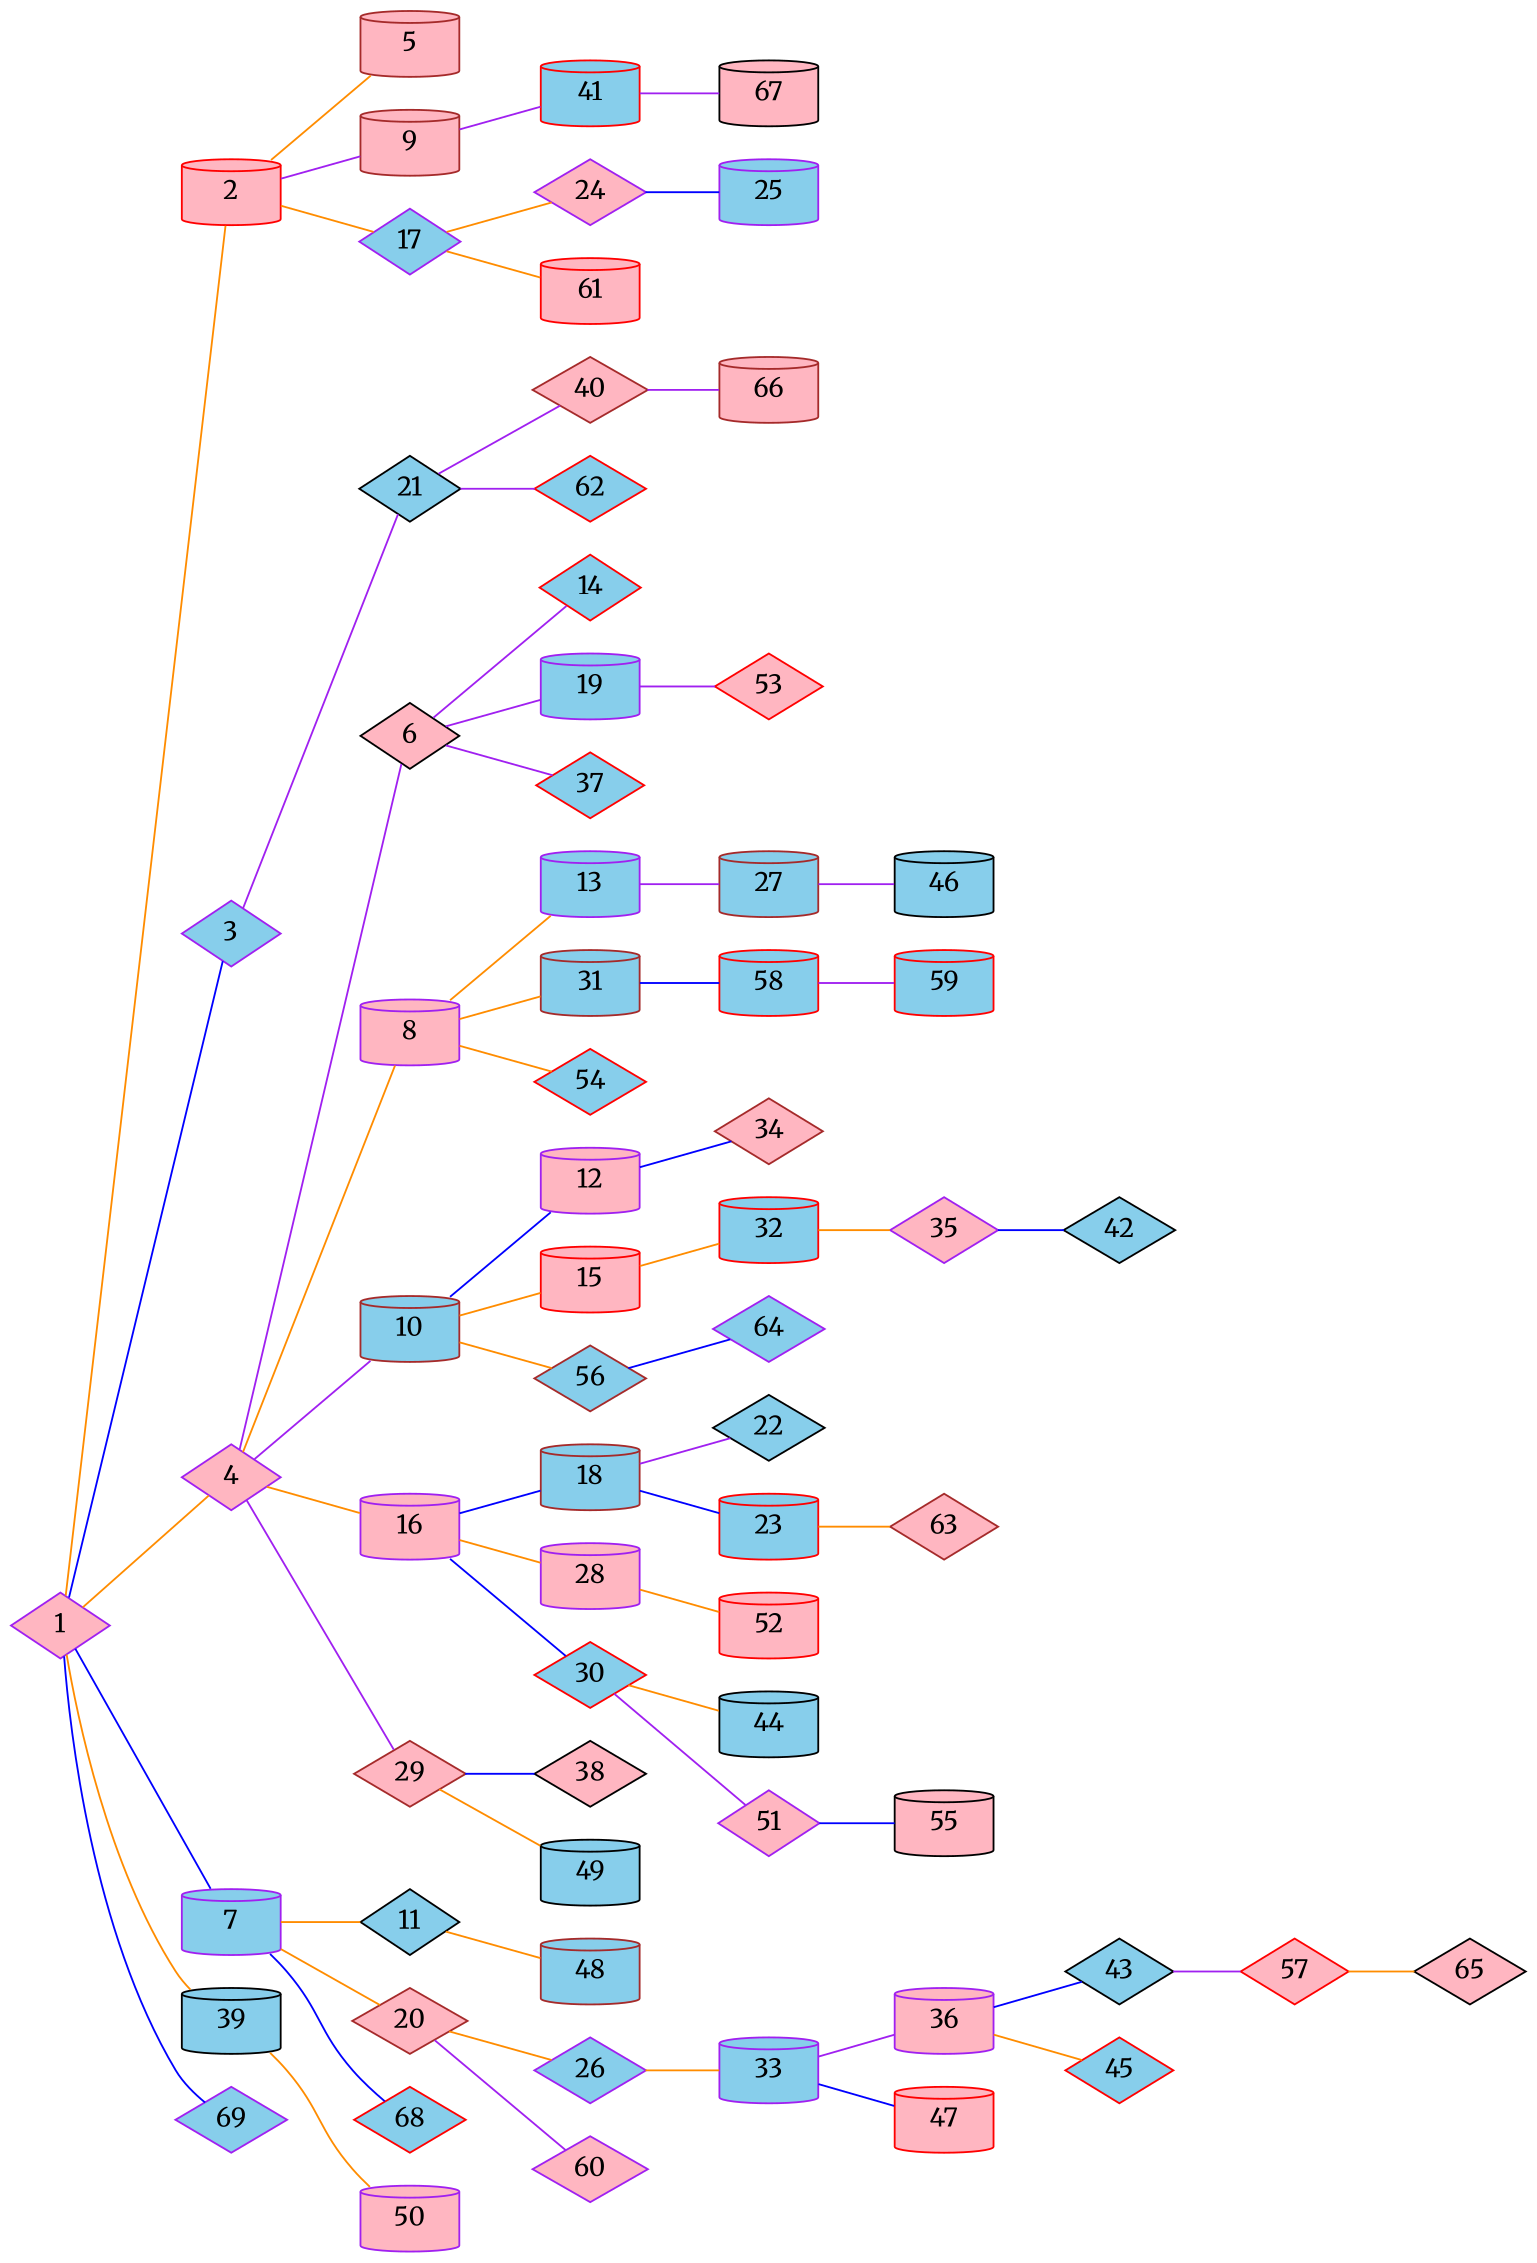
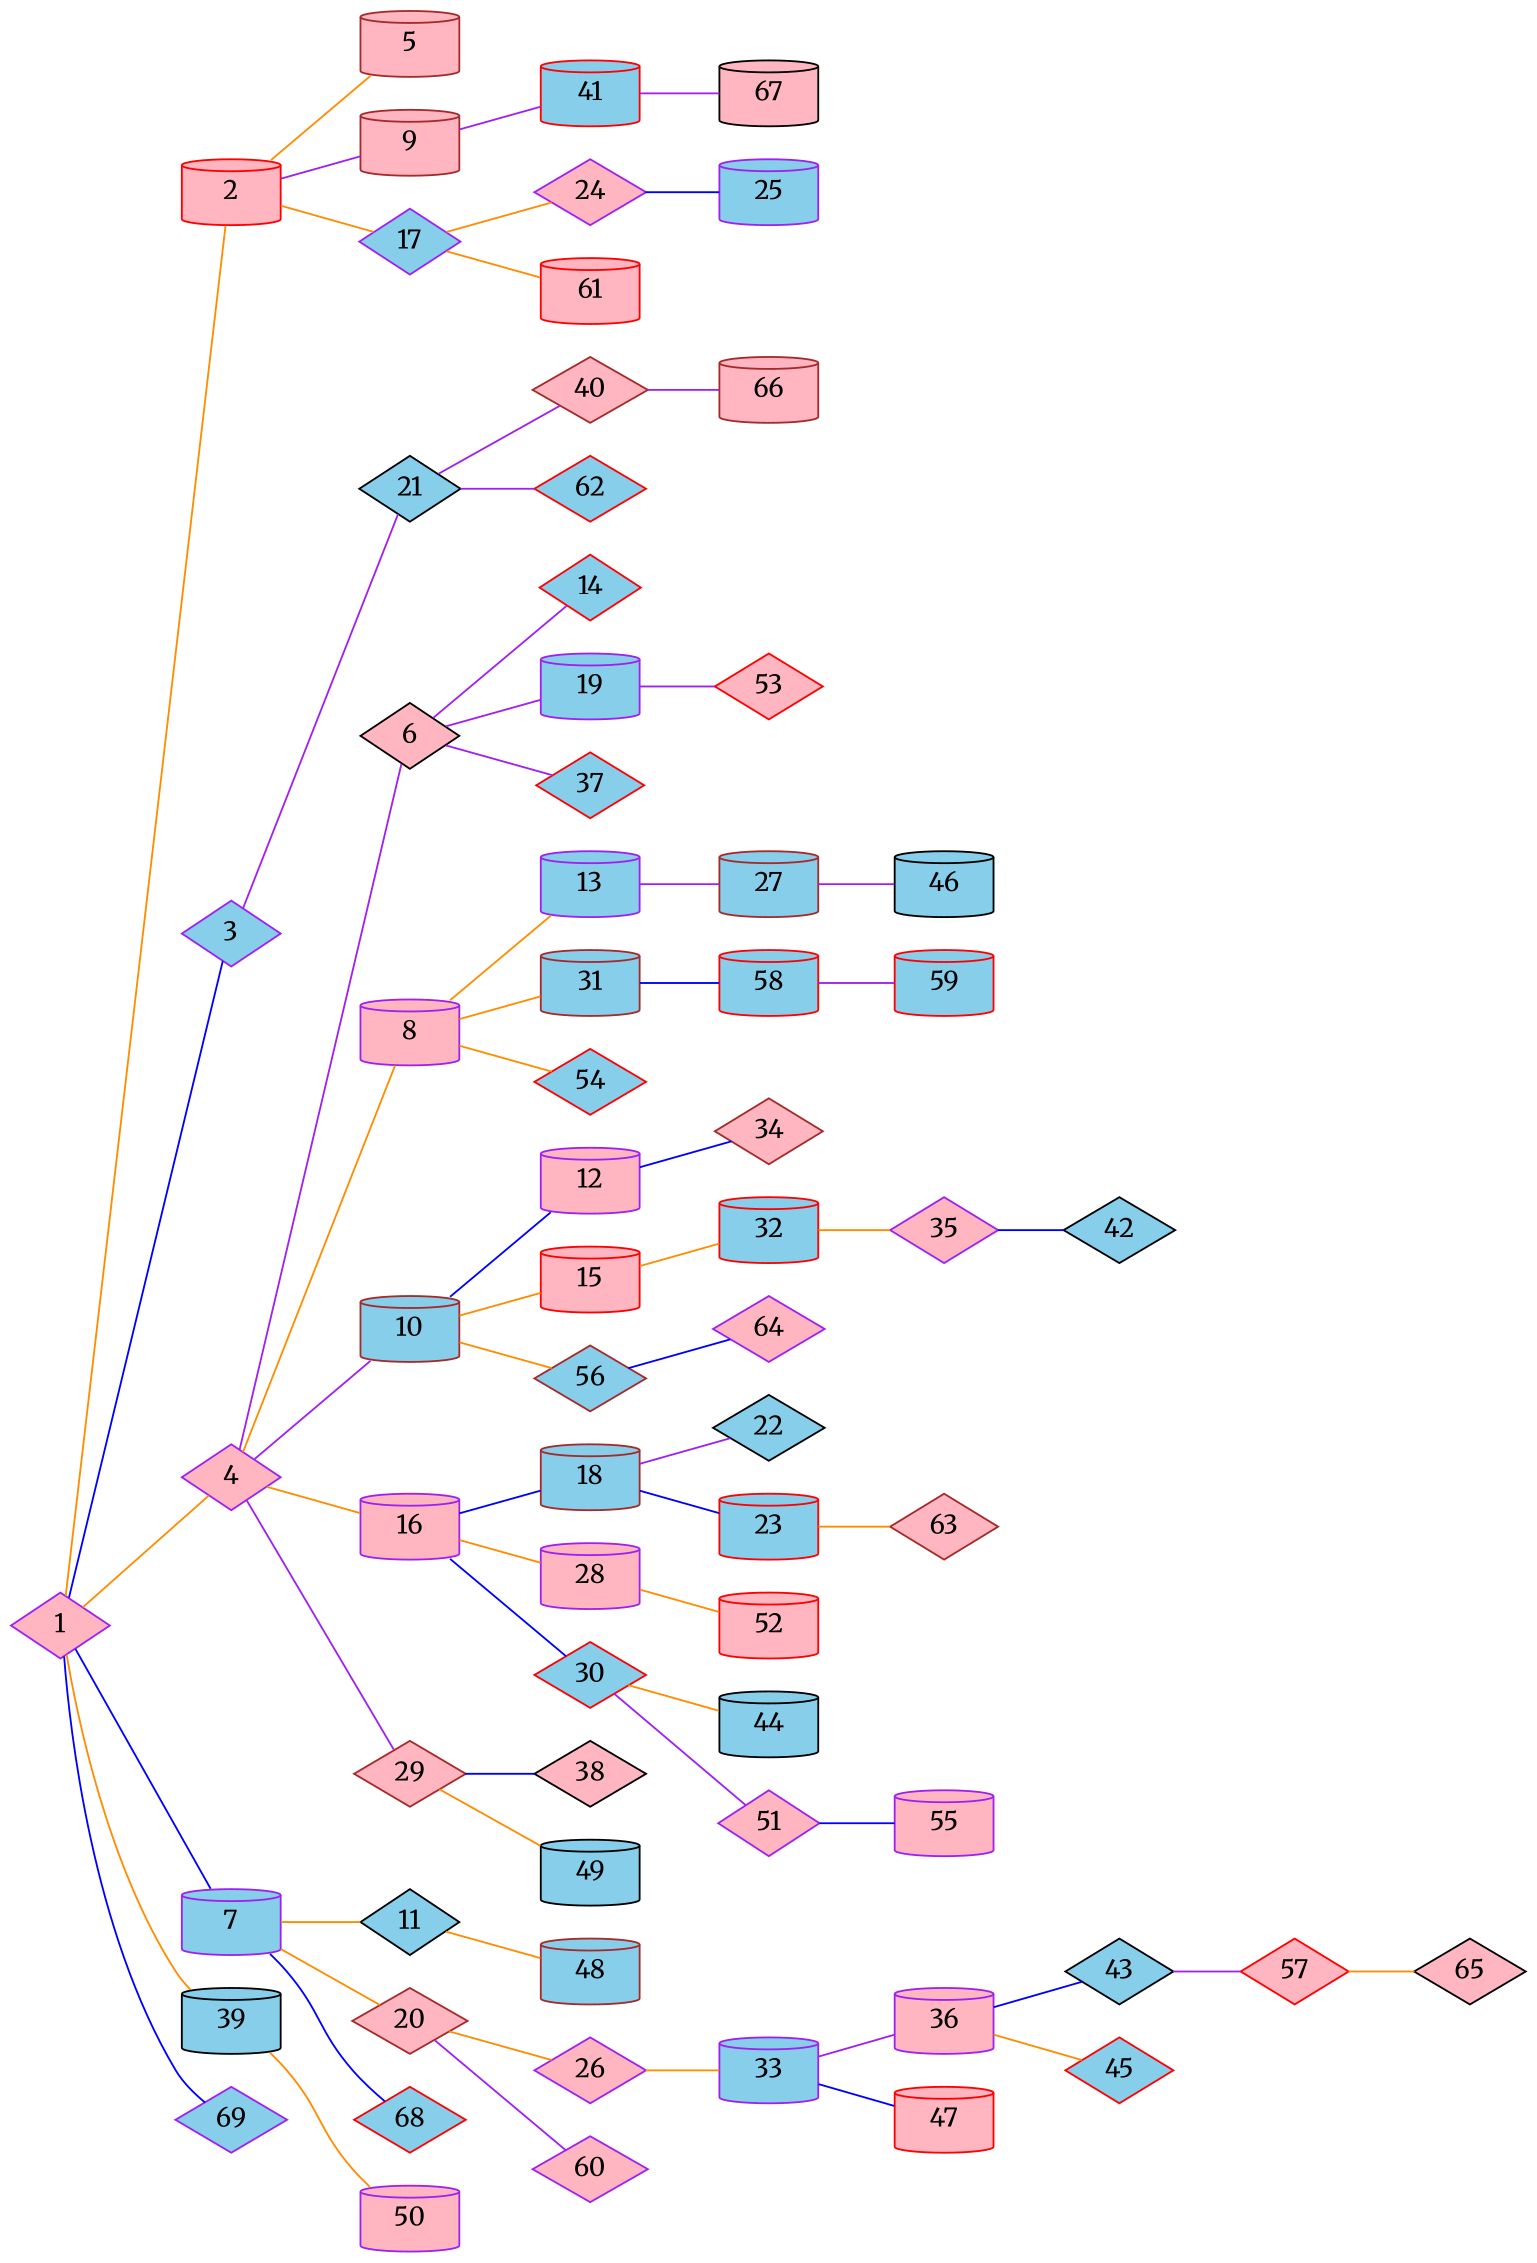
node "64": fillcolor skyblue -> lightpink
node "55": color black -> purple
node "26": fillcolor skyblue -> lightpink
